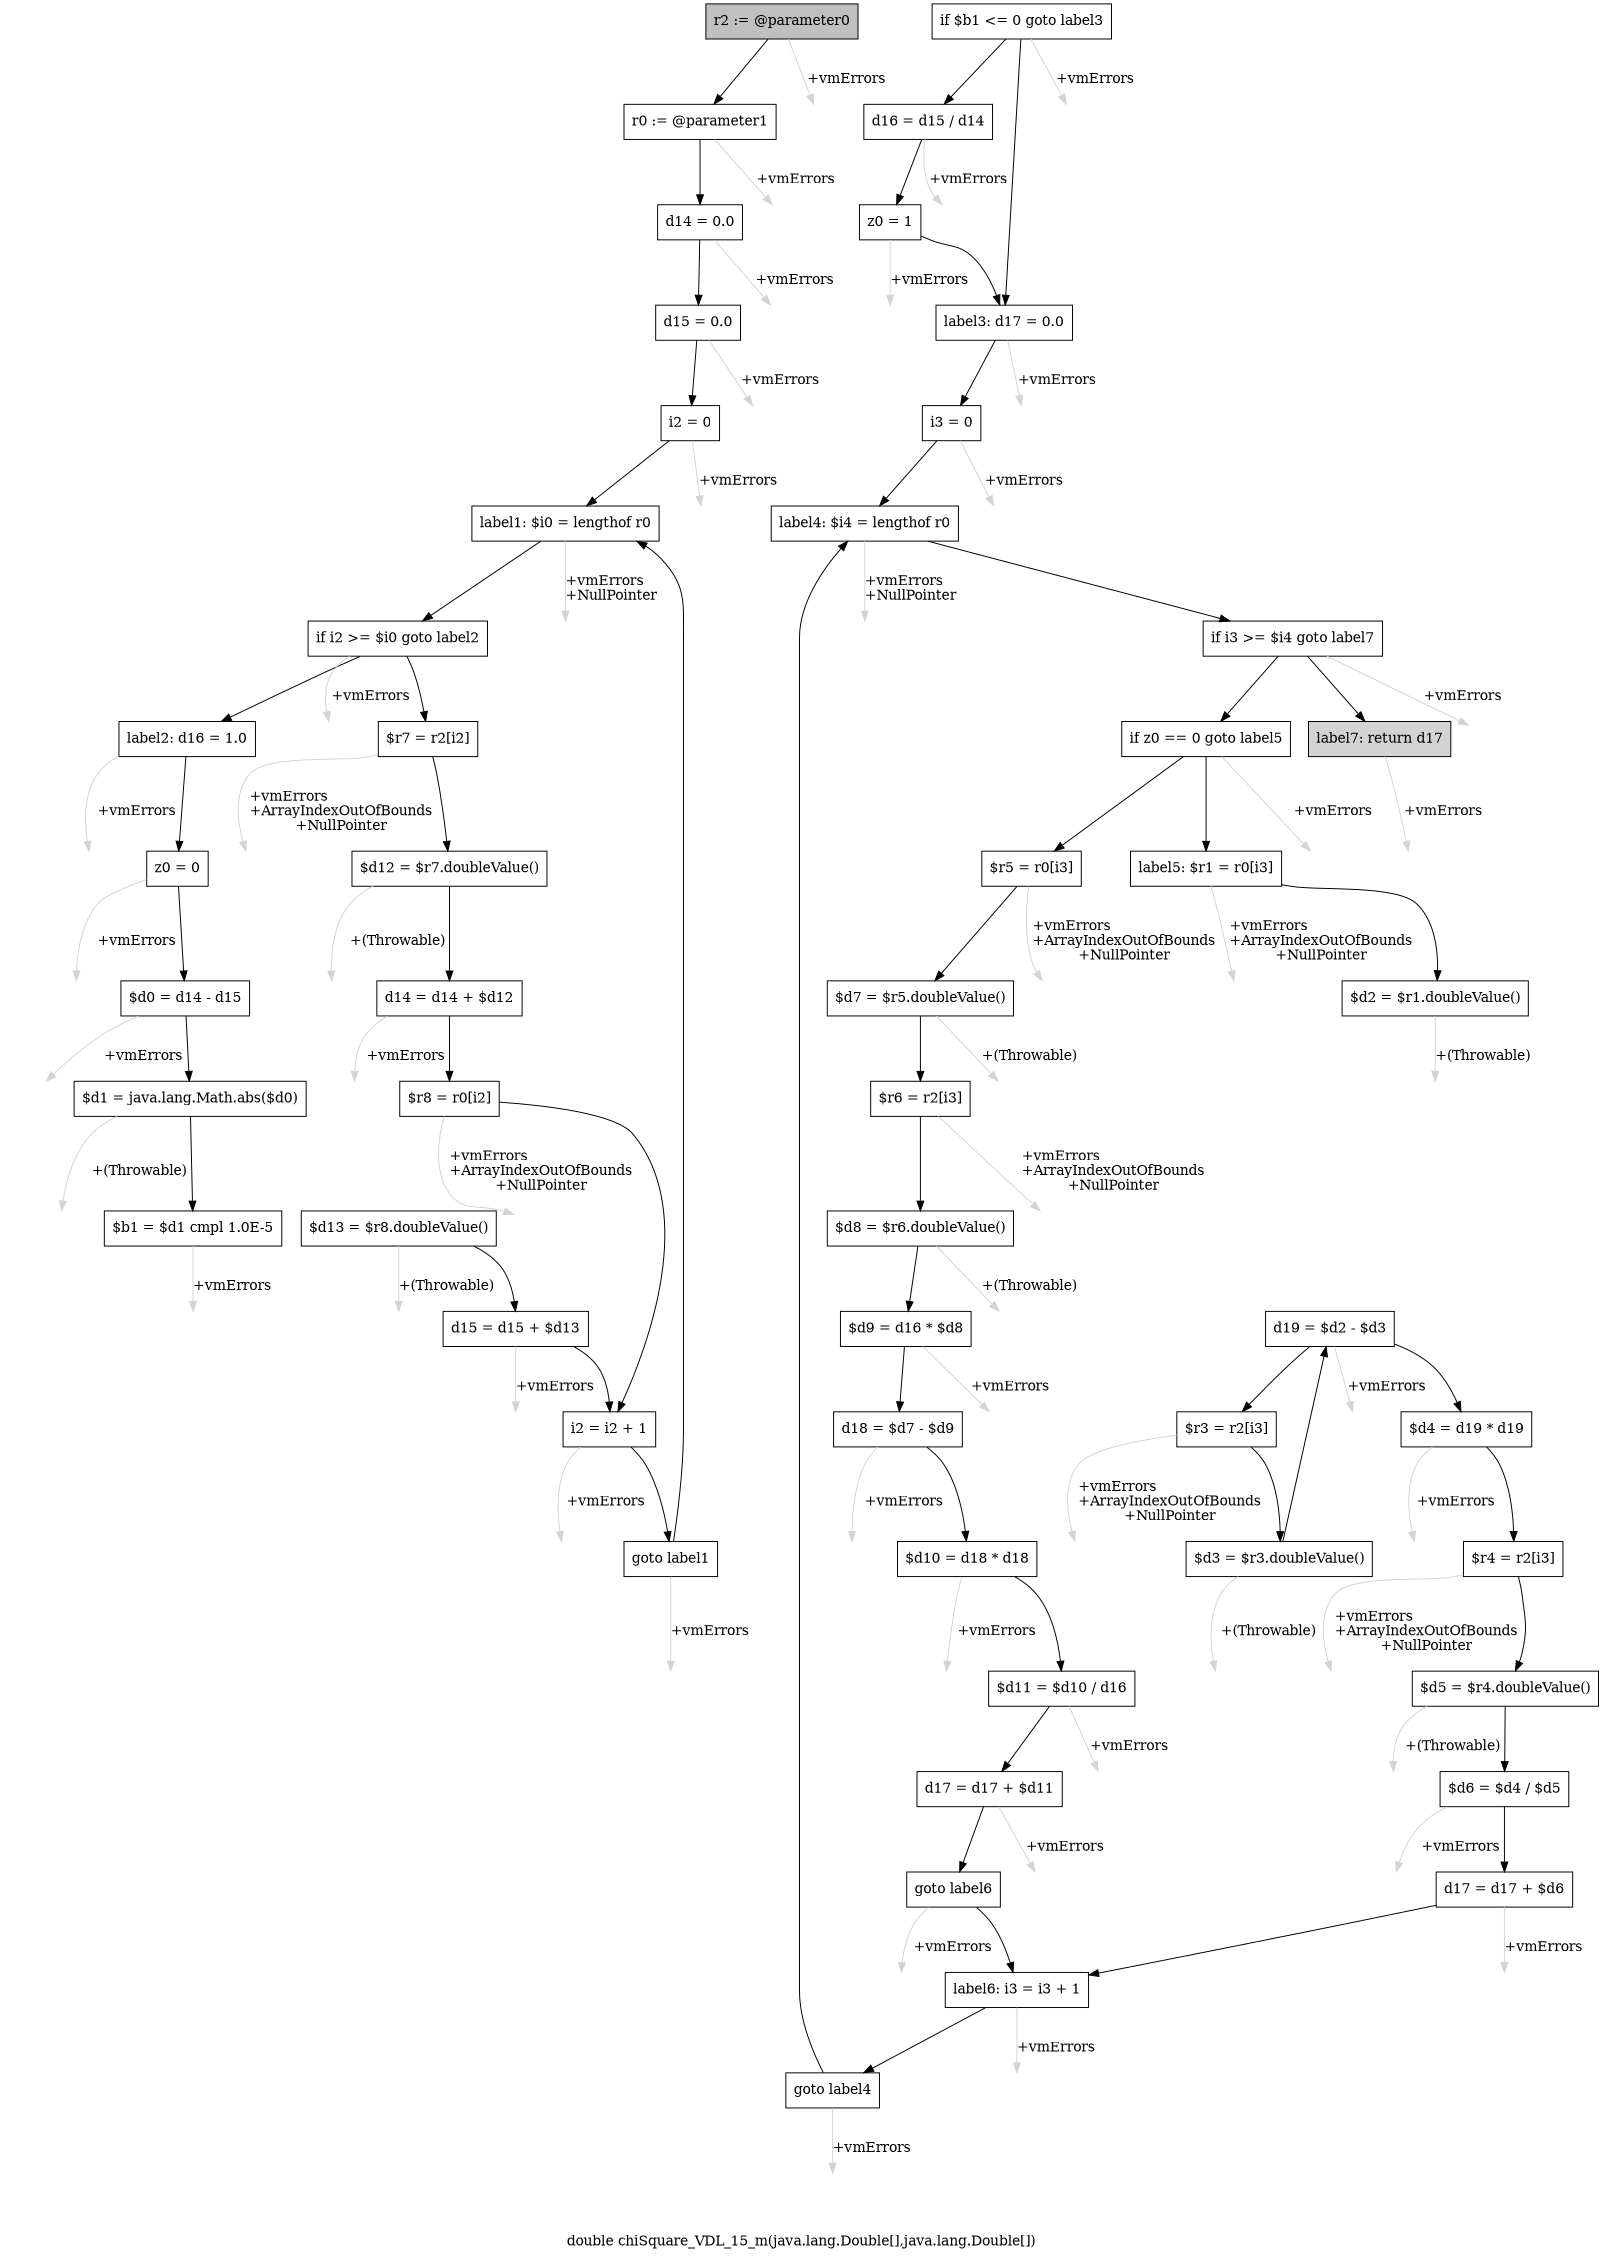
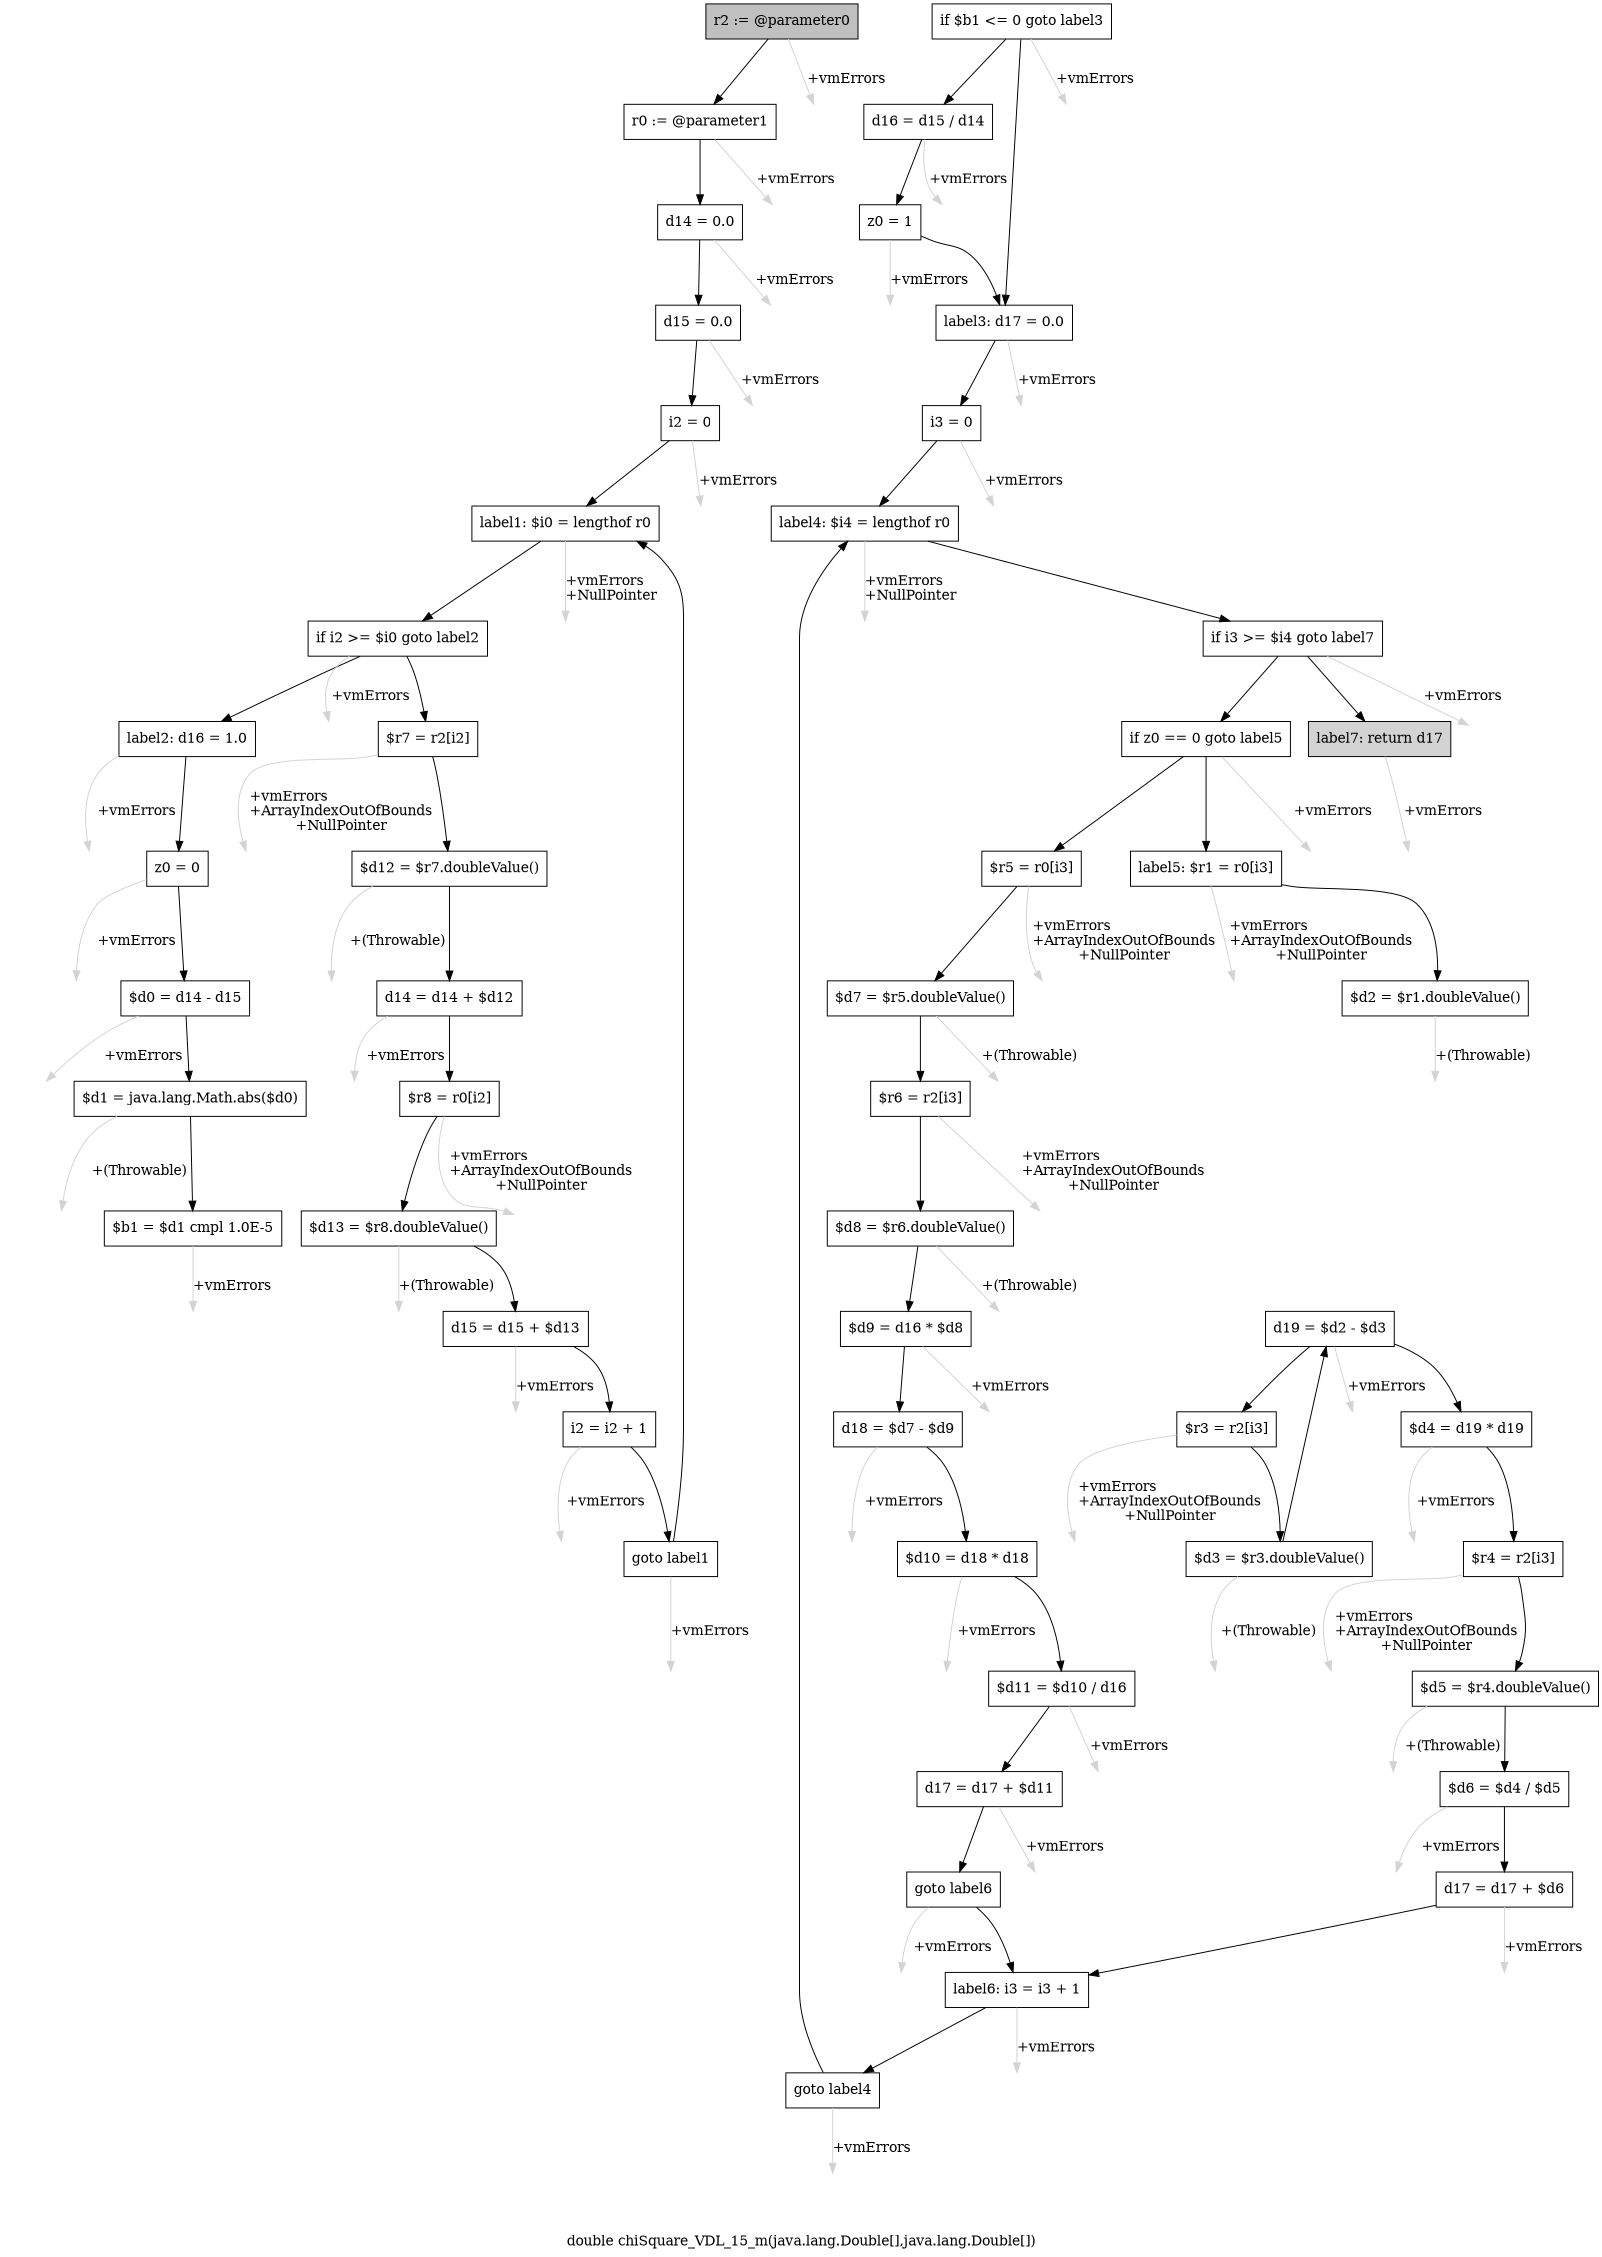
edge "$r8 = r0[i2]" -> "i2 = i2 + 1": now "$r8 = r0[i2]" -> "$d13 = $r8.doubleValue()"
